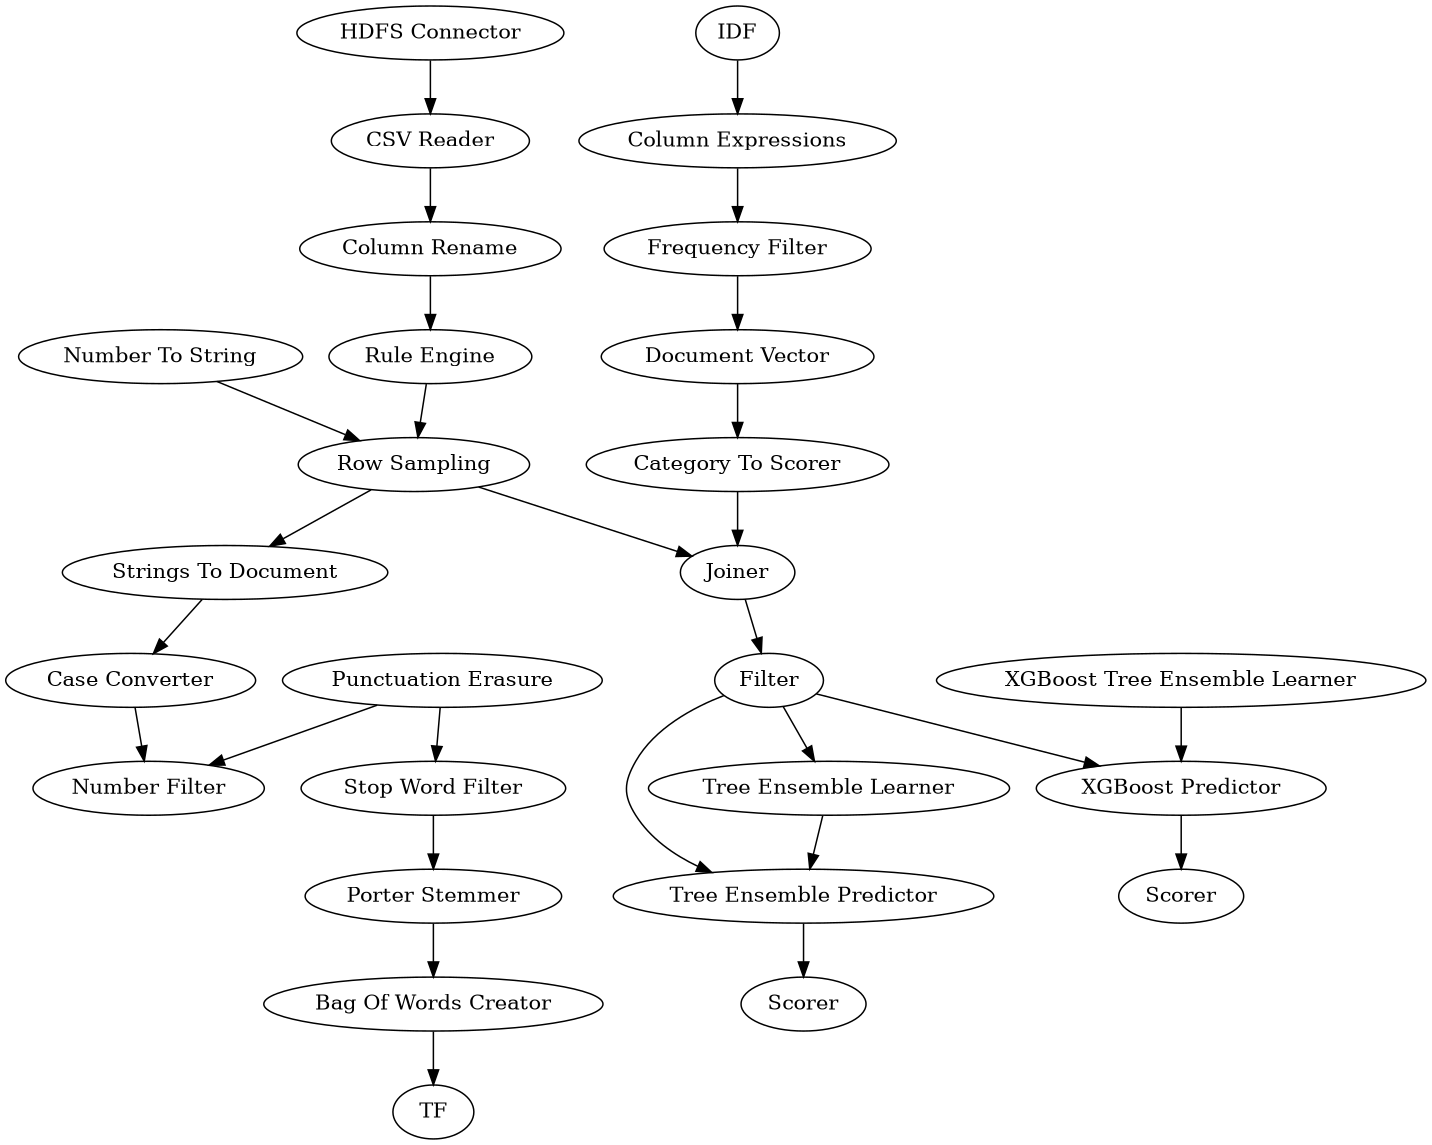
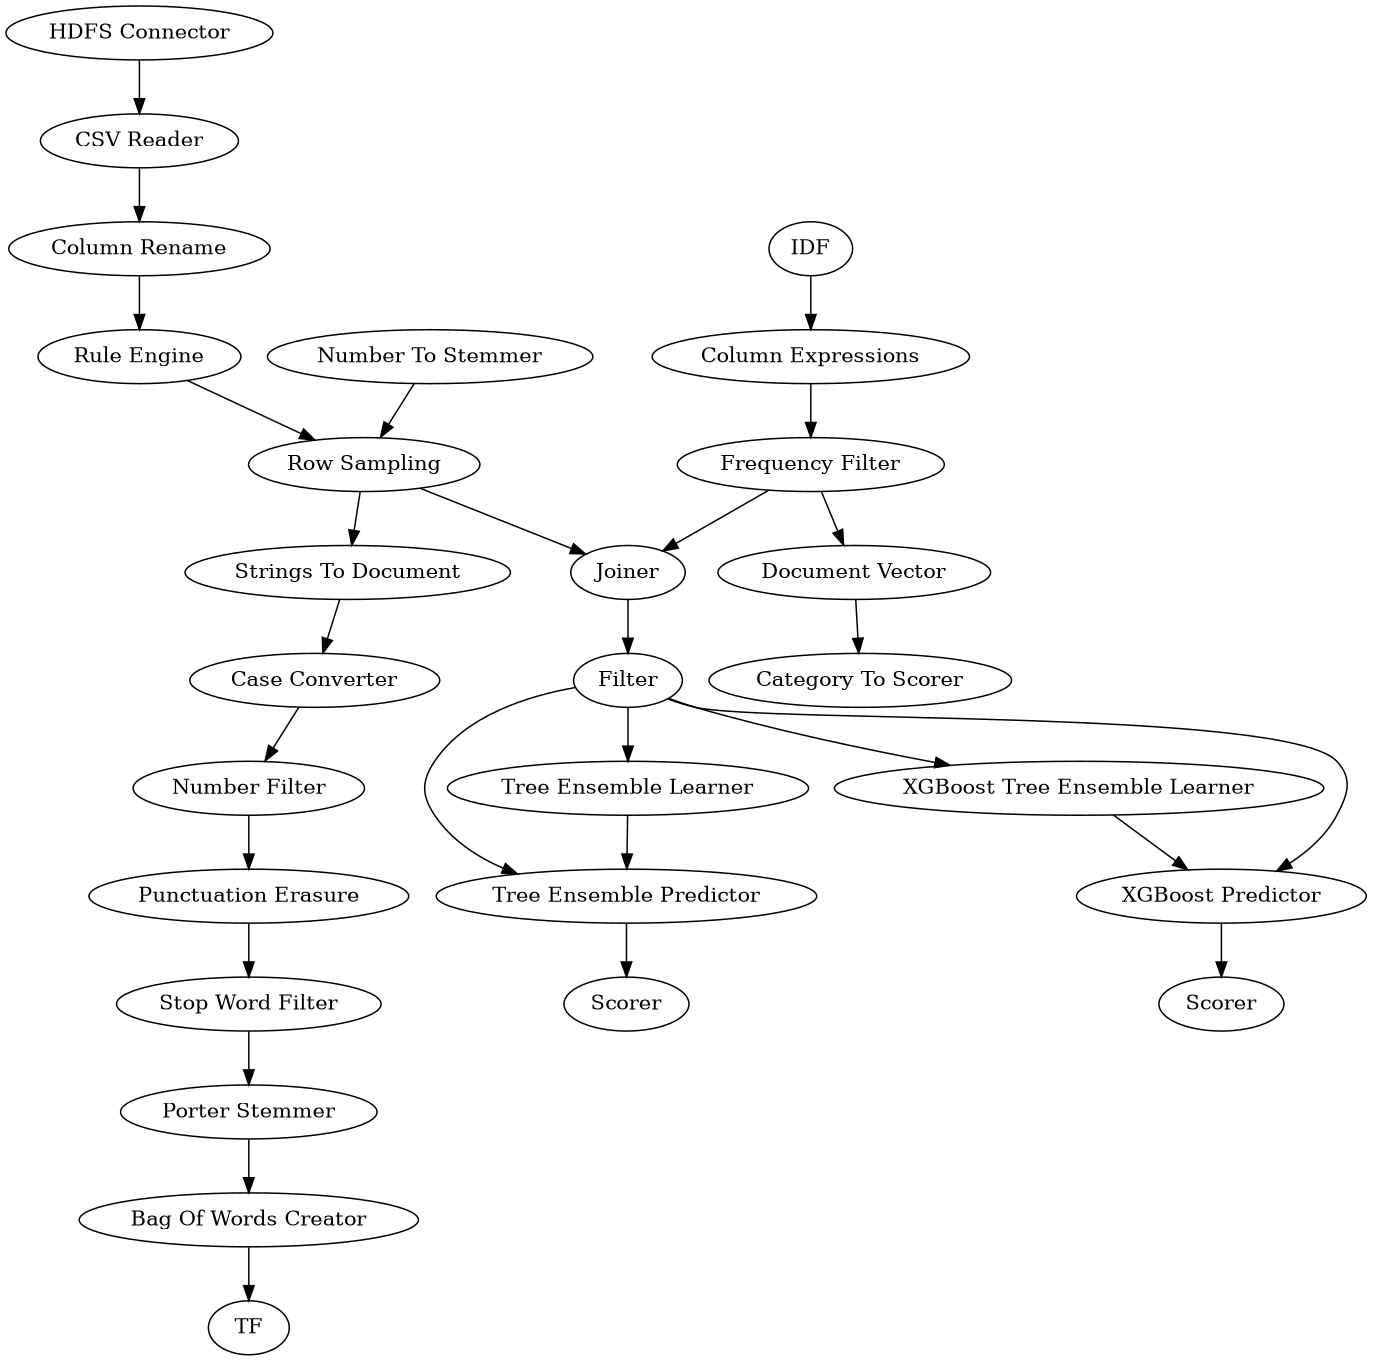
node "Number To String": label "Number To String" -> "Number To Stemmer"
edge "Category To Scorer" -> "Joiner": now "Frequency Filter" -> "Joiner"
edge "Punctuation Erasure" -> "Number Filter": reversed
edge "Filter" -> "XGBoost Tree Ensemble Learner": added
